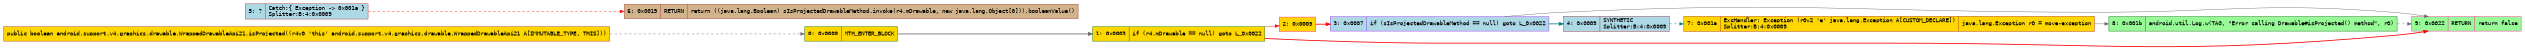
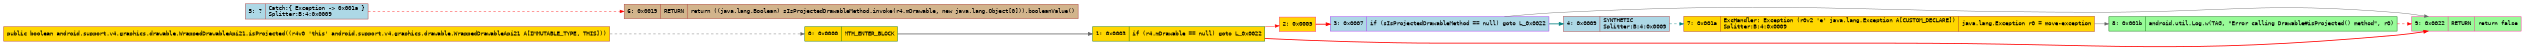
edge "8: 0x001b" -> "9: 0x0022": color gray40 -> red
